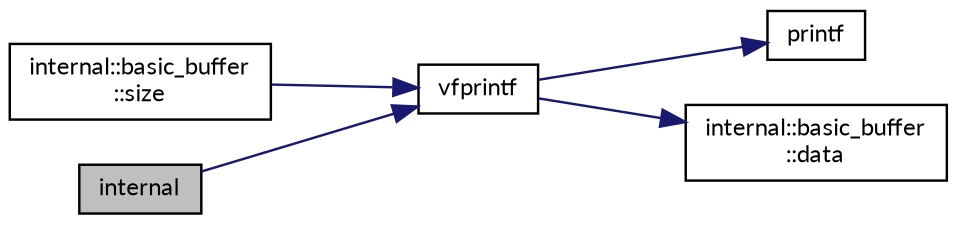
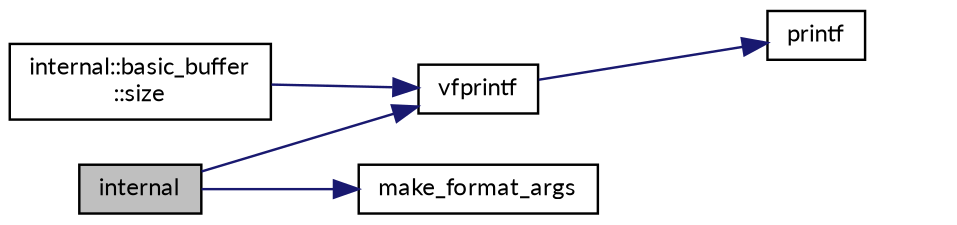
node "internal::basic_buffer ::data": removed
node "make_format_args": added
